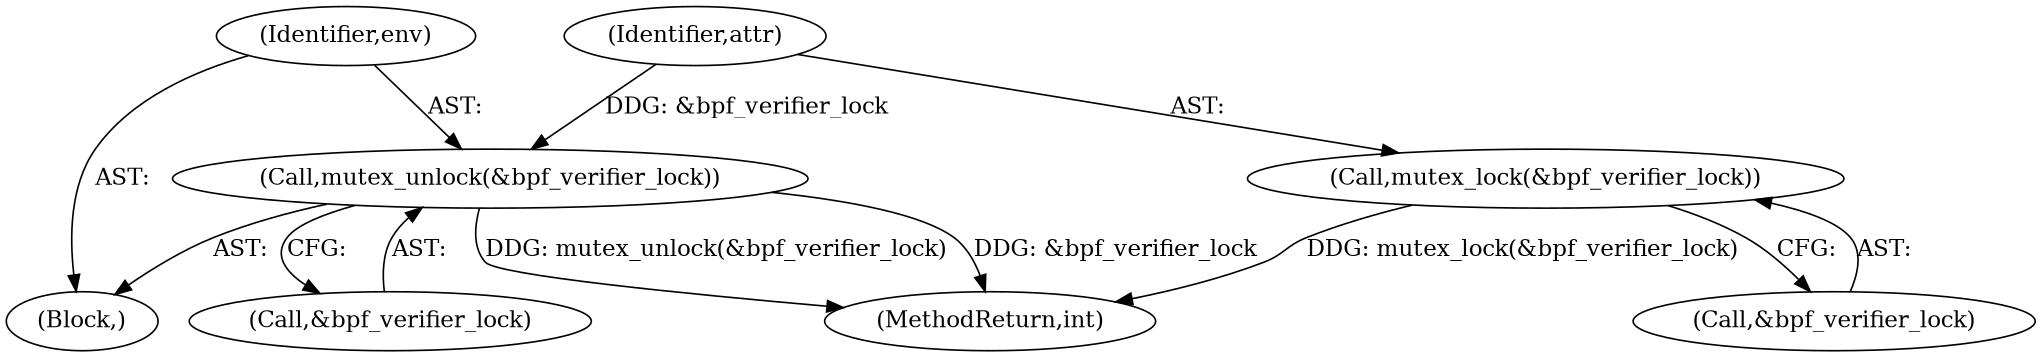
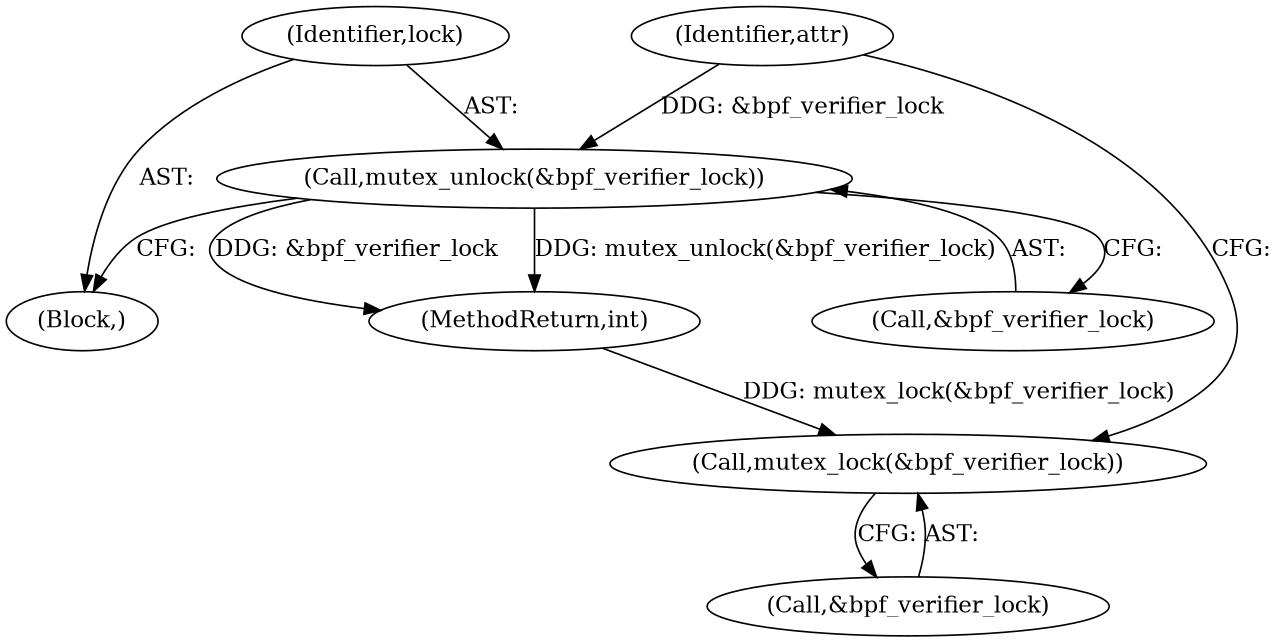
node "(Identifier,env)": label "(Identifier,env)" -> "(Identifier,lock)"
edge "(Identifier,attr)" -> "(Call,mutex_lock(&bpf_verifier_lock))": label "AST: " -> "CFG: "
edge "(Call,mutex_unlock(&bpf_verifier_lock))" -> "(Block,)": label "AST: " -> "CFG: "
edge "(Call,mutex_lock(&bpf_verifier_lock))" -> "(MethodReturn,int)": reversed
